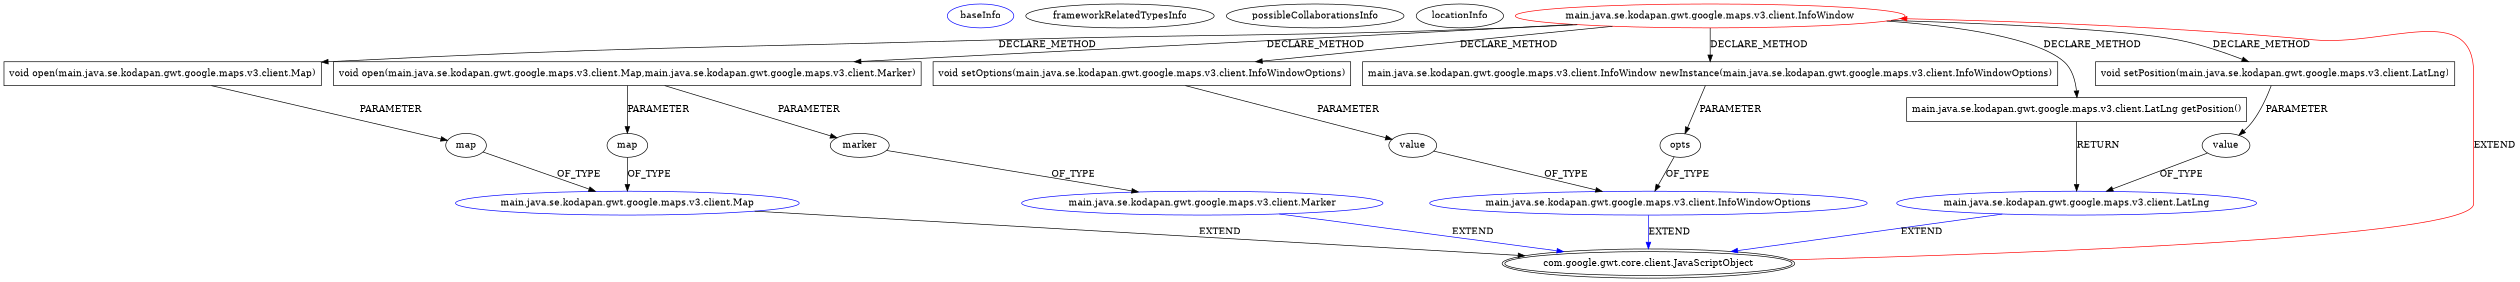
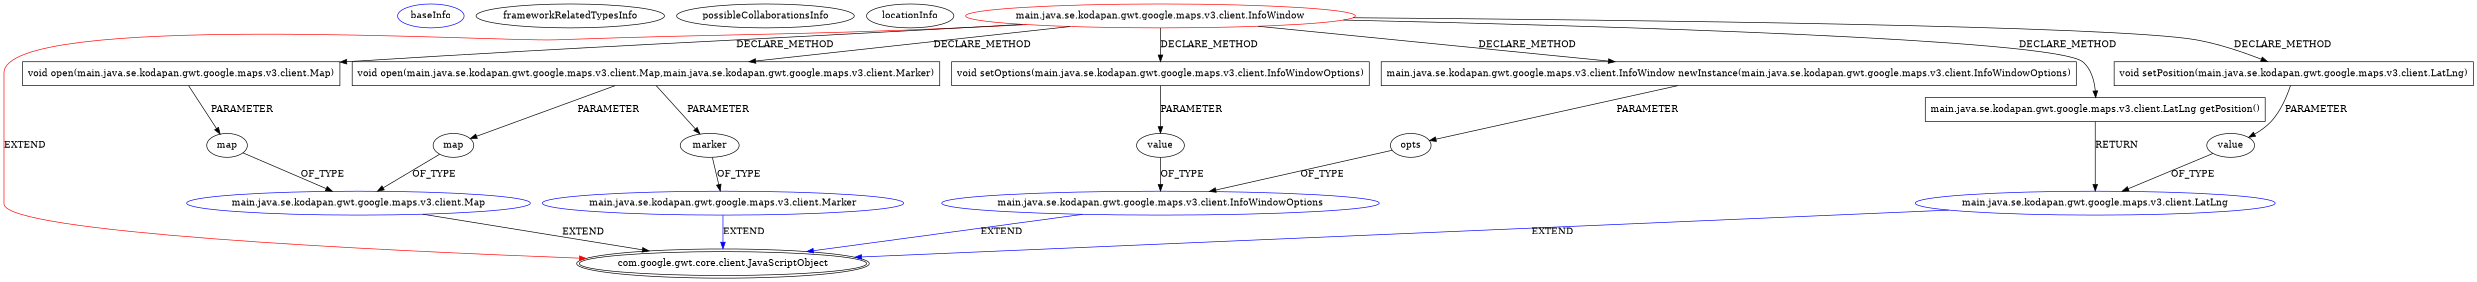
edge "com.google.gwt.core.client.JavaScriptObject" -> "main.java.se.kodapan.gwt.google.maps.v3.client.InfoWindow": reversed
